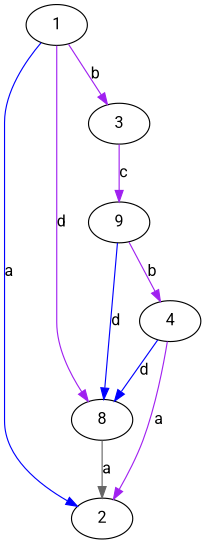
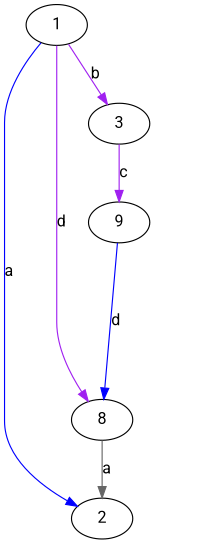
node "4": removed
